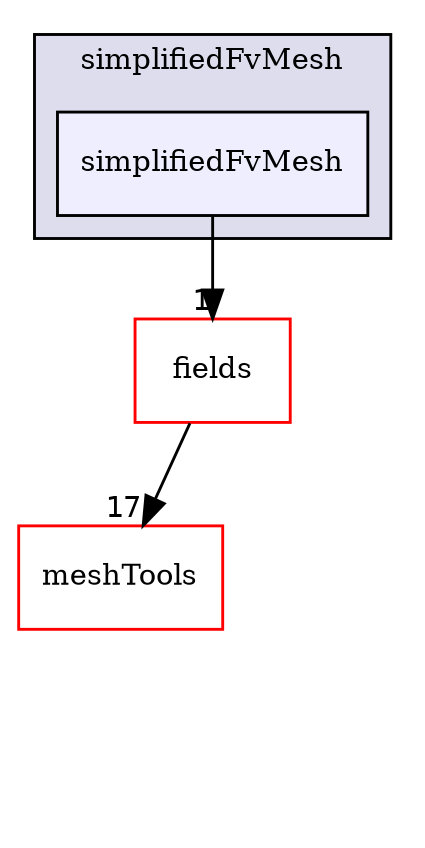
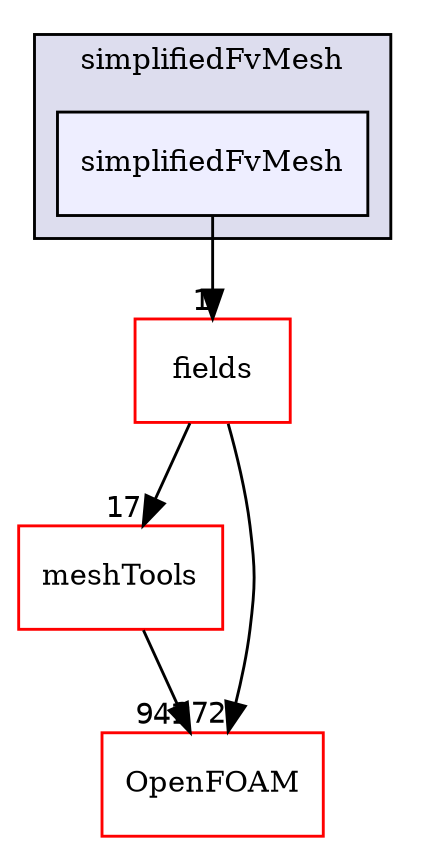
node "OpenFOAM": added
